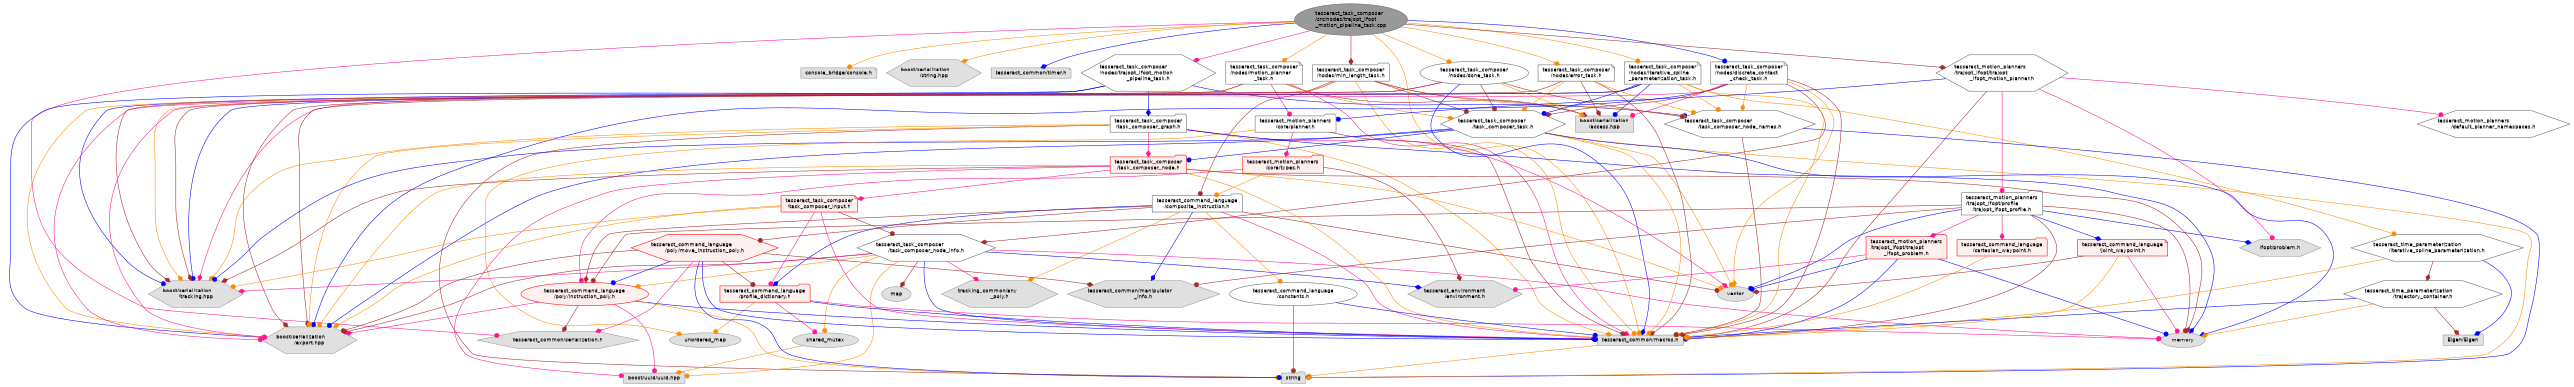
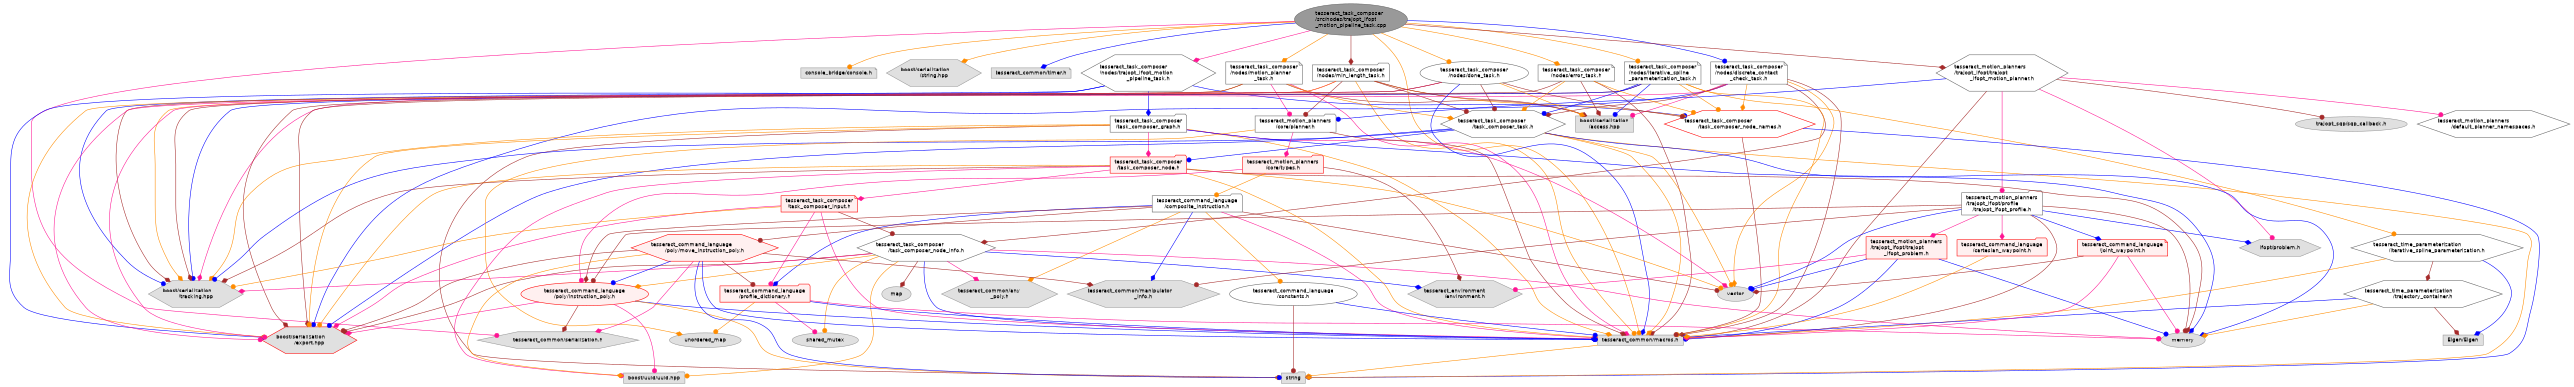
edge "tesseract_task_composer /nodes/min_length_task.h" -> "tesseract_command_language /composite_instruction.h": now "tesseract_task_composer /nodes/min_length_task.h" -> "tesseract_motion_planners /core/planner.h"
node "tesseract_task_composer /task_composer_node_names.h": color grey40 -> red
node "trajopt_sqp/sqp_callback.h": added
edge "tesseract_task_composer /task_composer_input.h" -> "boost/serialization /export.hpp": color darkorange -> deeppink
node "tracking_common/any _poly.h": label "tracking_common/any _poly.h" -> "tesseract_common/any _poly.h"
edge "tesseract_command_language /joint_waypoint.h" -> "tesseract_common/macros.h": color darkorange -> deeppink
node "boost/serialization /export.hpp": color grey60 -> red
edge "shared_mutex" -> "boost/uuid/uuid.hpp": now "tesseract_command_language /poly/move_instruction_poly.h" -> "boost/uuid/uuid.hpp"
